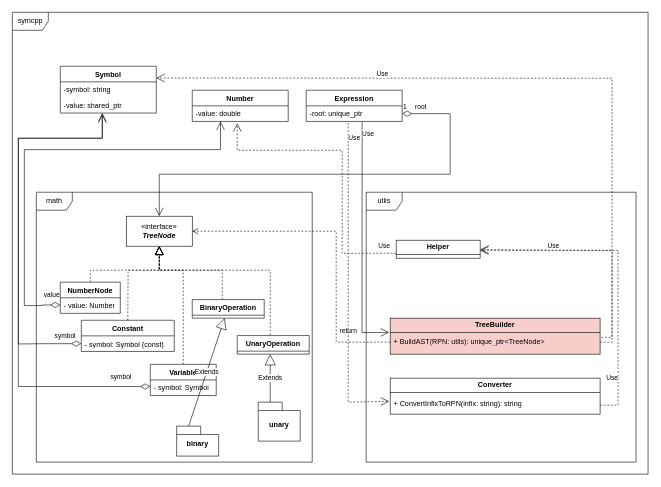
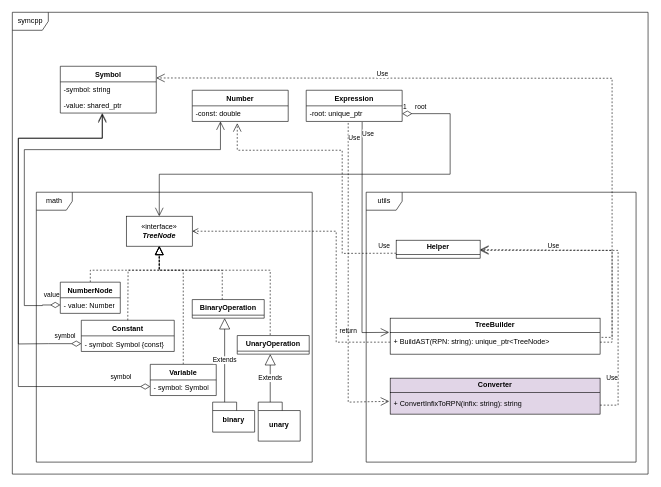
node "-value: double": label "-value: double" -> "-const: double"
node "TreeBuilder": fillcolor #f8cecc -> #ffffff
node "+ BuildAST(RPN: utils): unique_ptr<TreeNode>": label "+ BuildAST(RPN: utils): unique_ptr<TreeNode>" -> "+ BuildAST(RPN: string): unique_ptr<TreeNode>"
node "Converter": fillcolor #ffffff -> #e1d5e7
node "binary": moved (198, 441) -> (234, 417)
